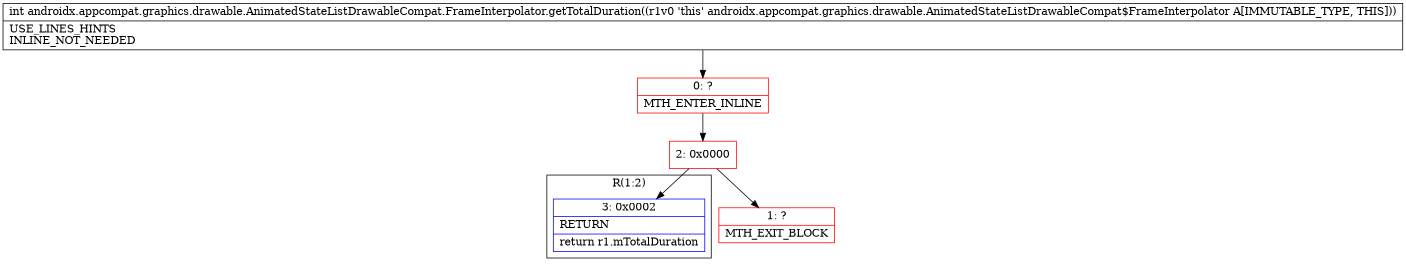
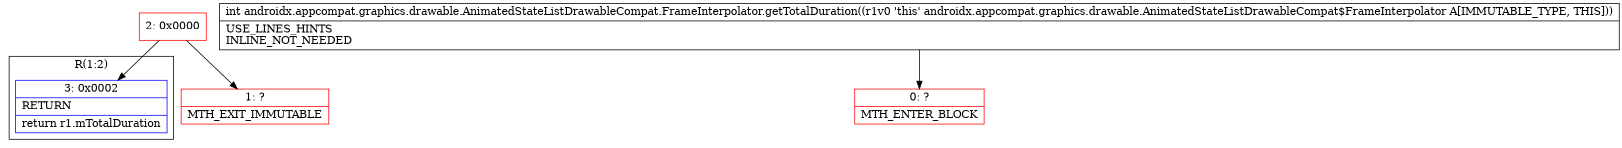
node "0: ?": text "MTH_ENTER_INLINE" -> "MTH_ENTER_BLOCK"
edge "0: ?" -> "2: 0x0000": removed
node "1: ?": text "MTH_EXIT_BLOCK" -> "MTH_EXIT_IMMUTABLE"
